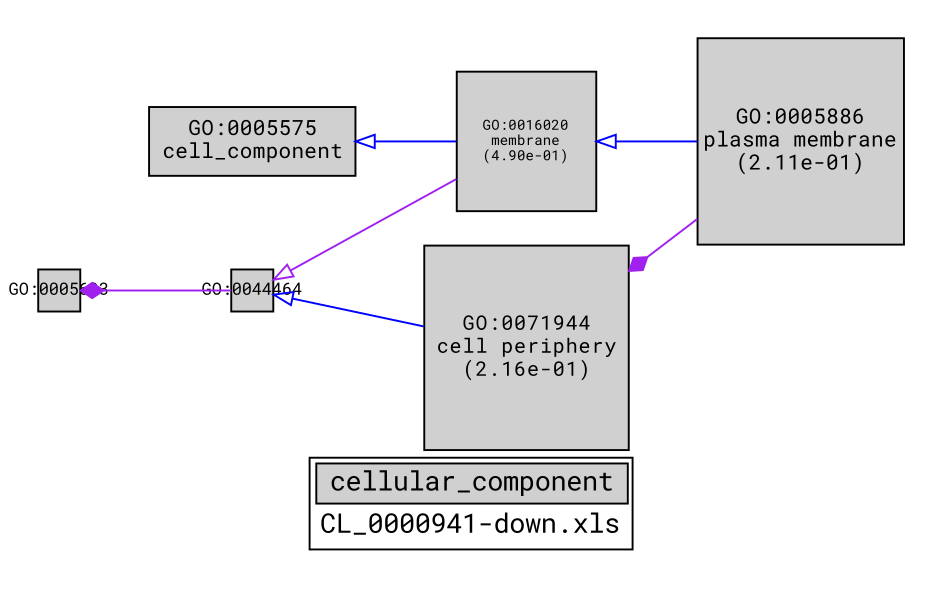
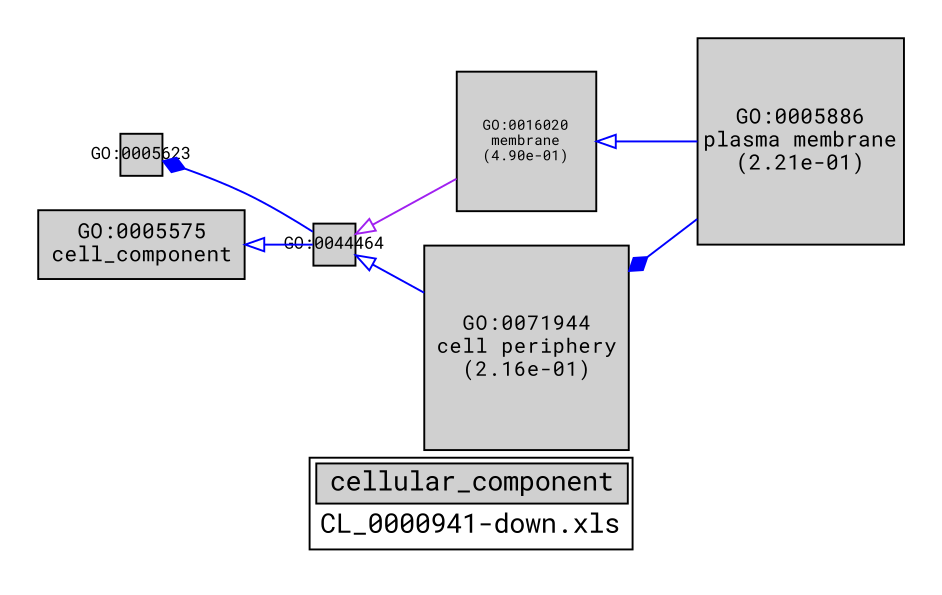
edge "GO:0016020" -> "GO:0005575": now "GO:0044464" -> "GO:0005575"
node "GO:0005886": text "(2.11e-01)" -> "(2.21e-01)"
edge "GO:0005886" -> "GO:0071944": color purple -> blue
edge "GO:0044464" -> "GO:0005623": color purple -> blue
